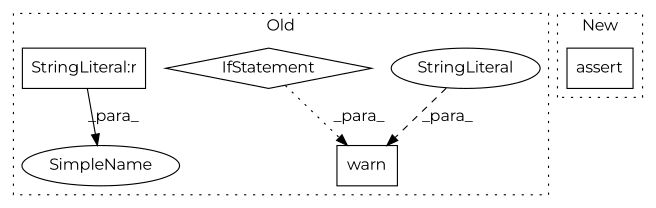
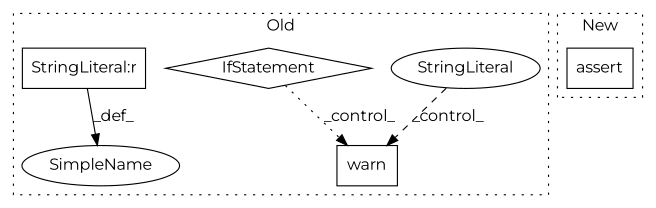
edge "StringLiteral:r" -> "SimpleName": label "_para_" -> "_def_"
edge "IfStatement" -> "warn": label "_para_" -> "_control_"
edge "StringLiteral" -> "warn": label "_para_" -> "_control_"
